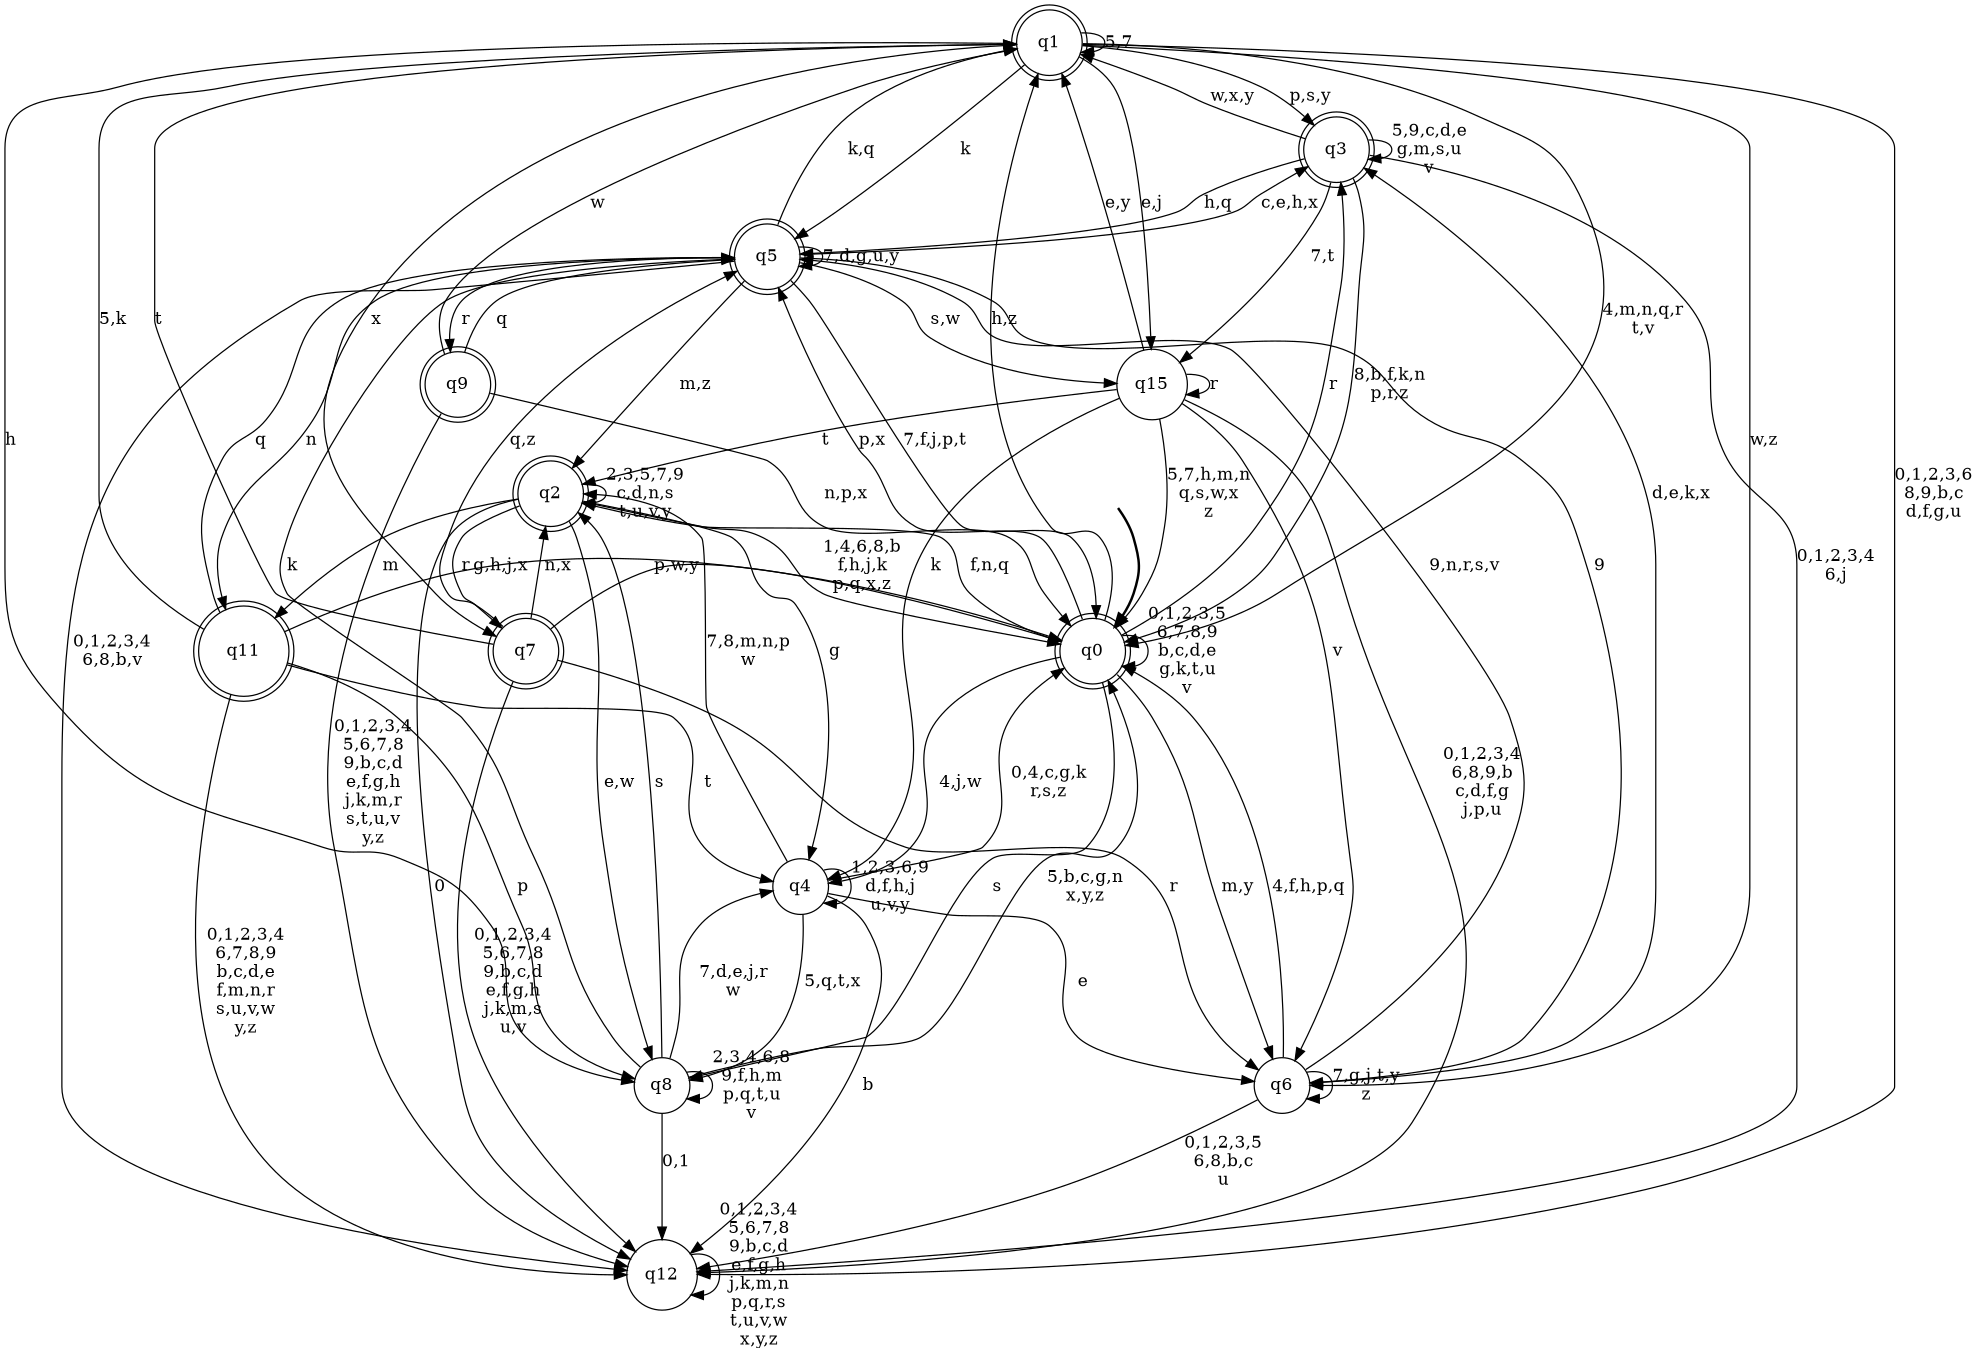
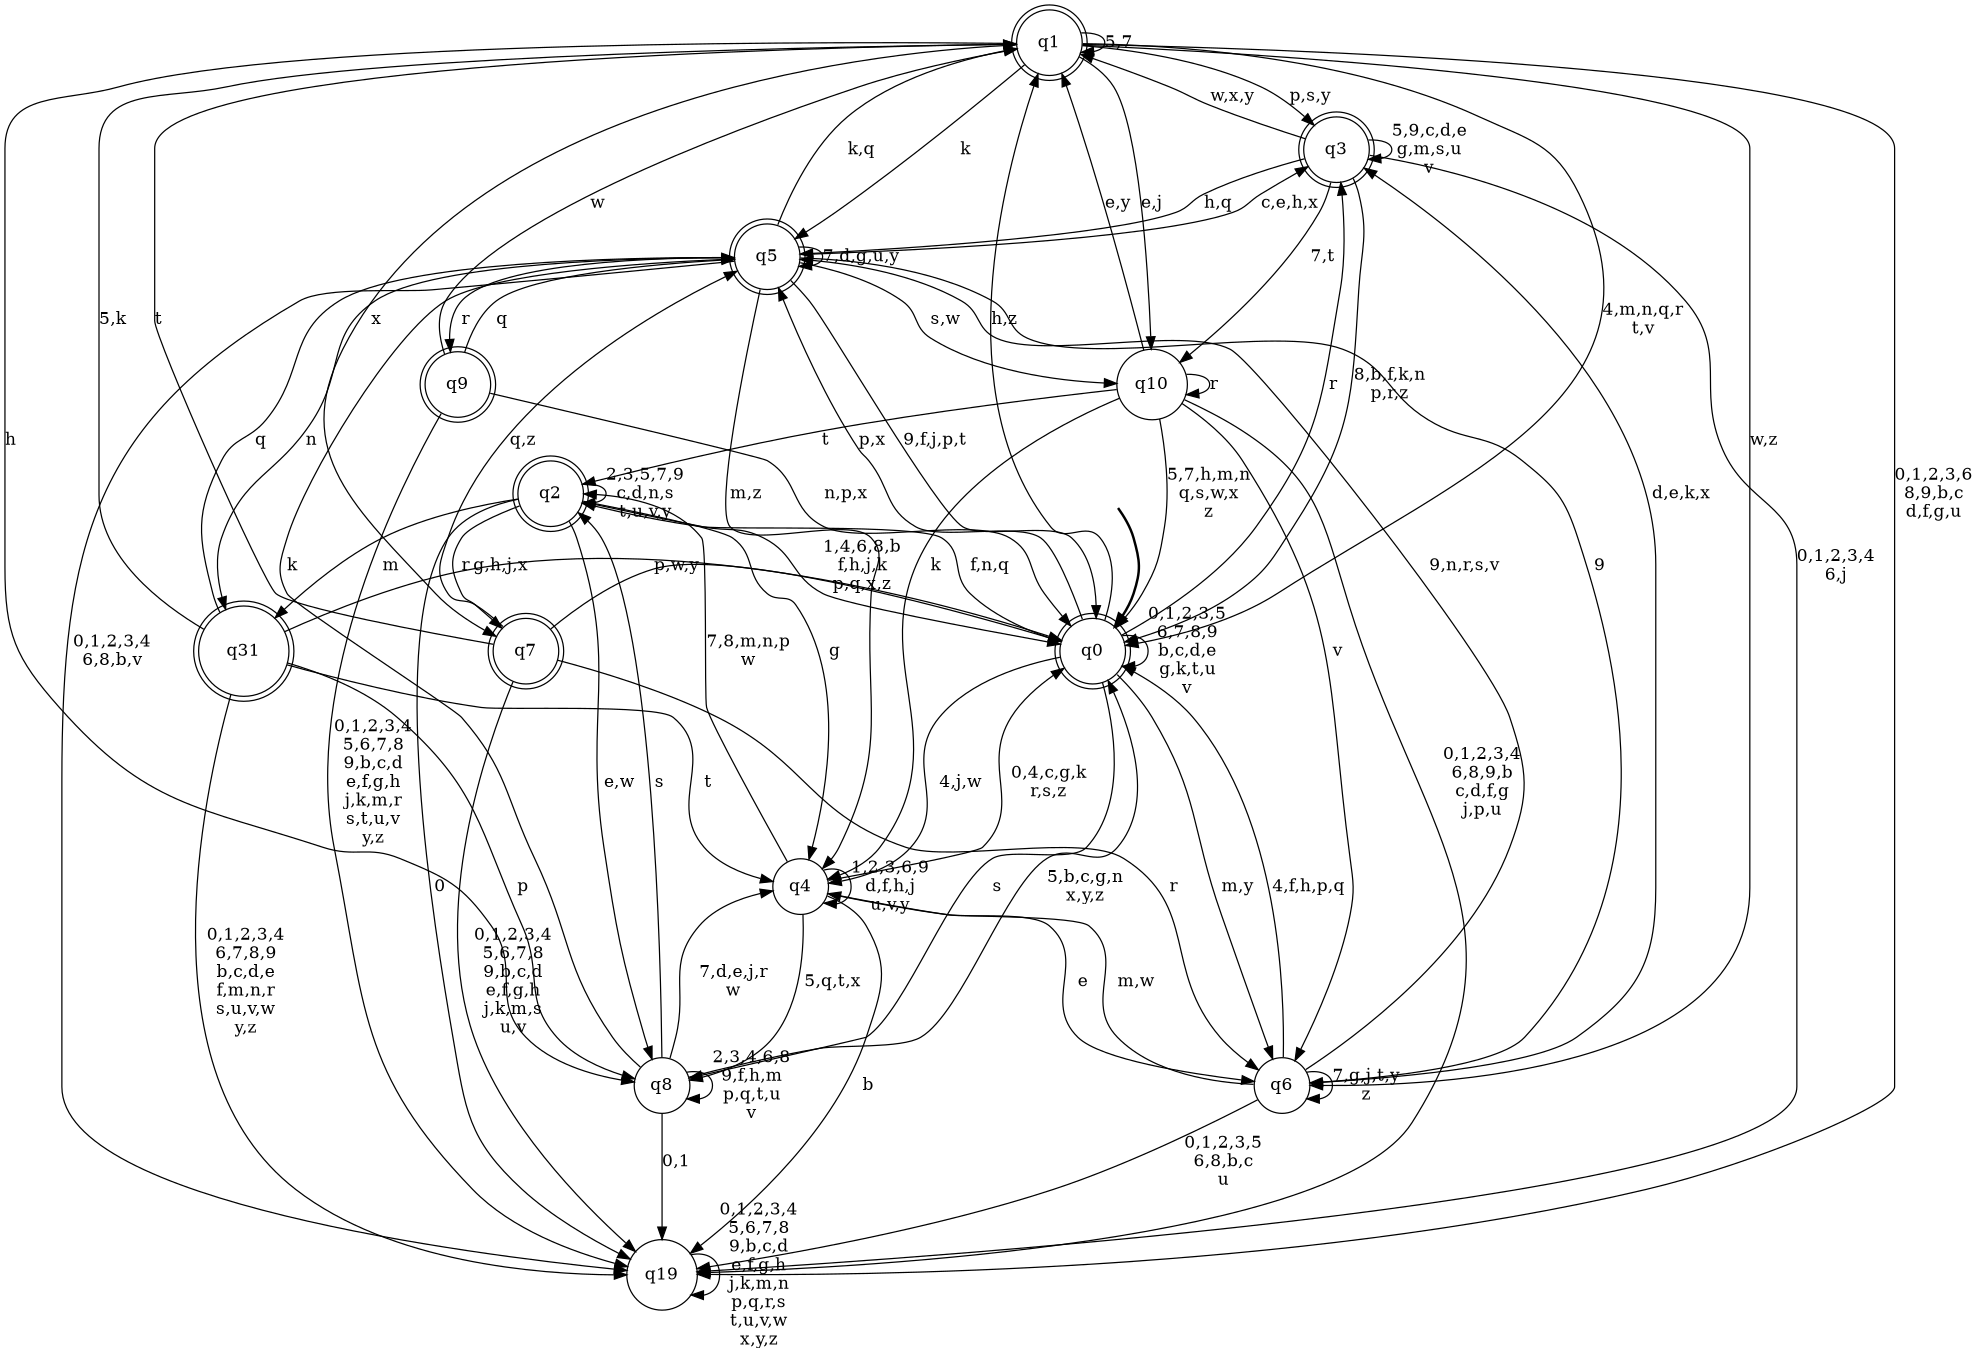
edge "q5" -> "q2": now "q5" -> "q4"
node "q15": label "q15" -> "q10"
edge "q5" -> "q0": label "7,f,j,p,t" -> "9,f,j,p,t"
edge "q7" -> "q2": removed, label "n,x"
node "q11": label "q11" -> "q31"
edge "q6" -> "q4": added, label "m,w"
node "q12": label "q12" -> "q19"
